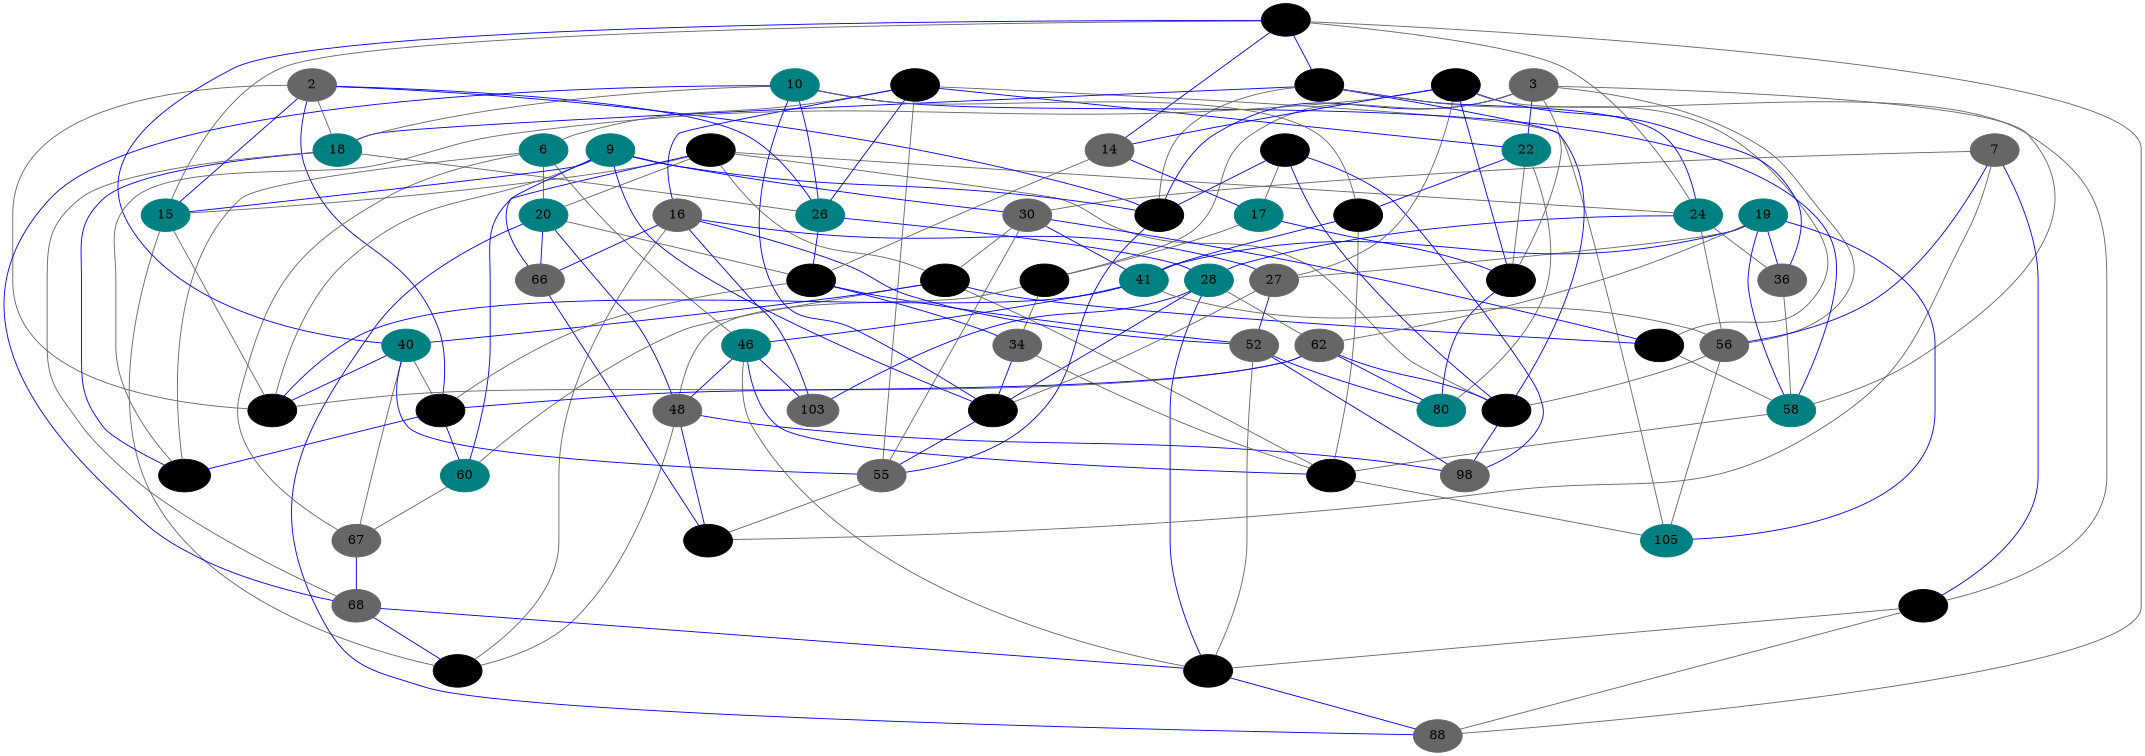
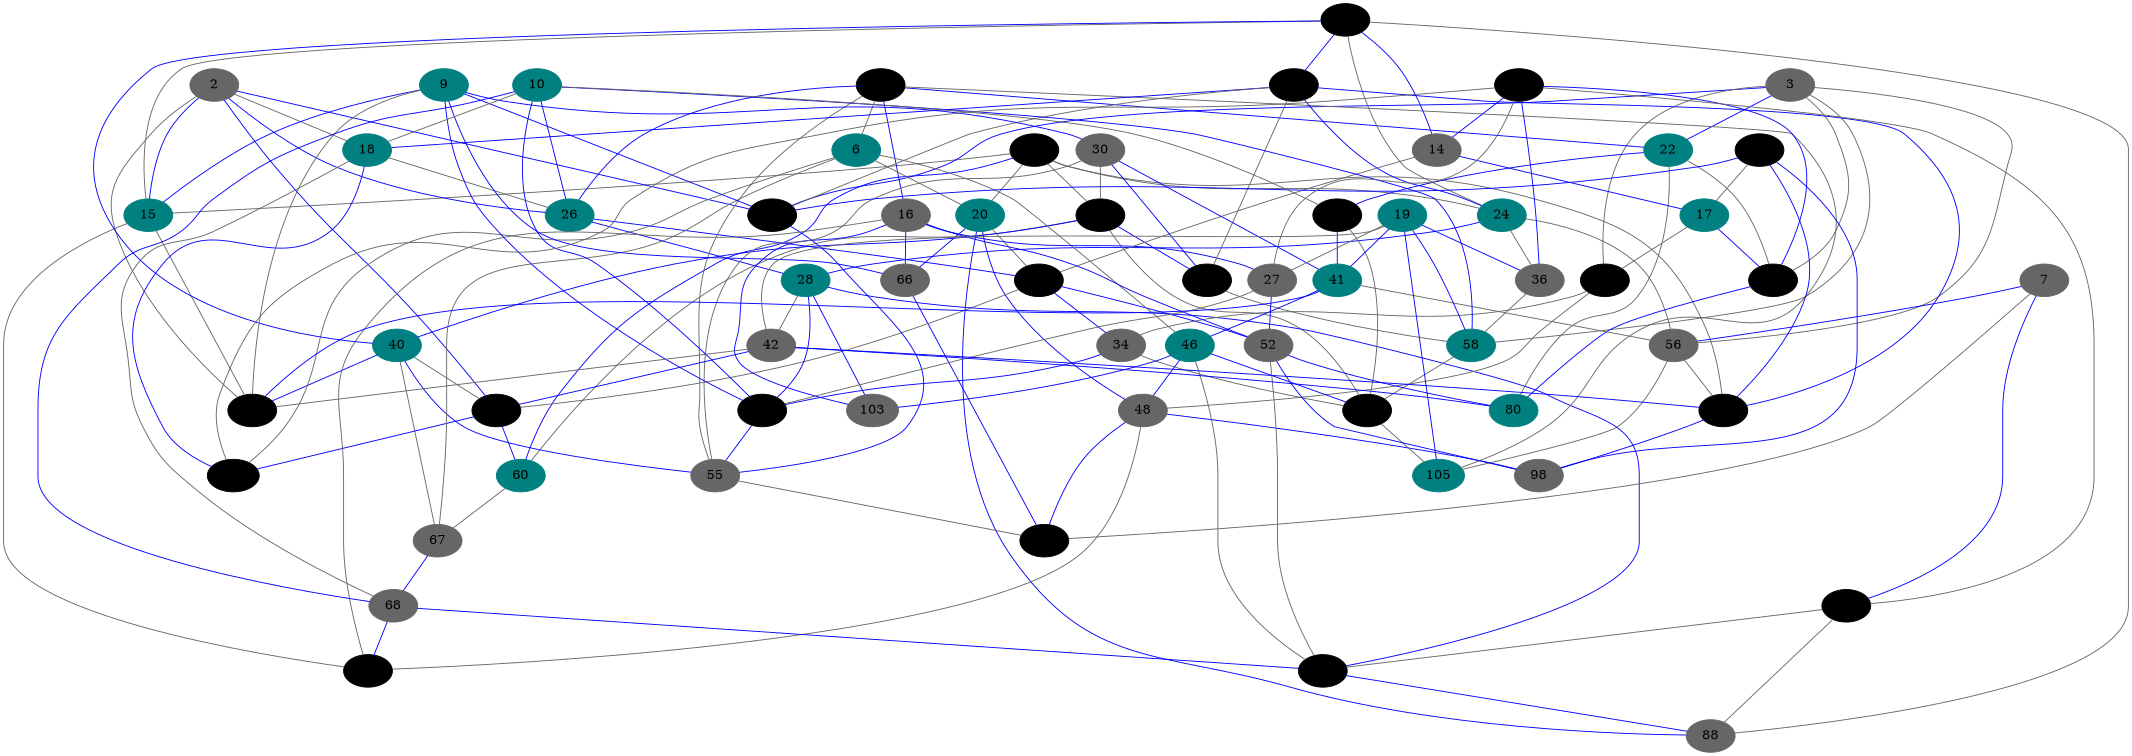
edge "7" -- "30": removed
node "62": label "62" -> "42"
